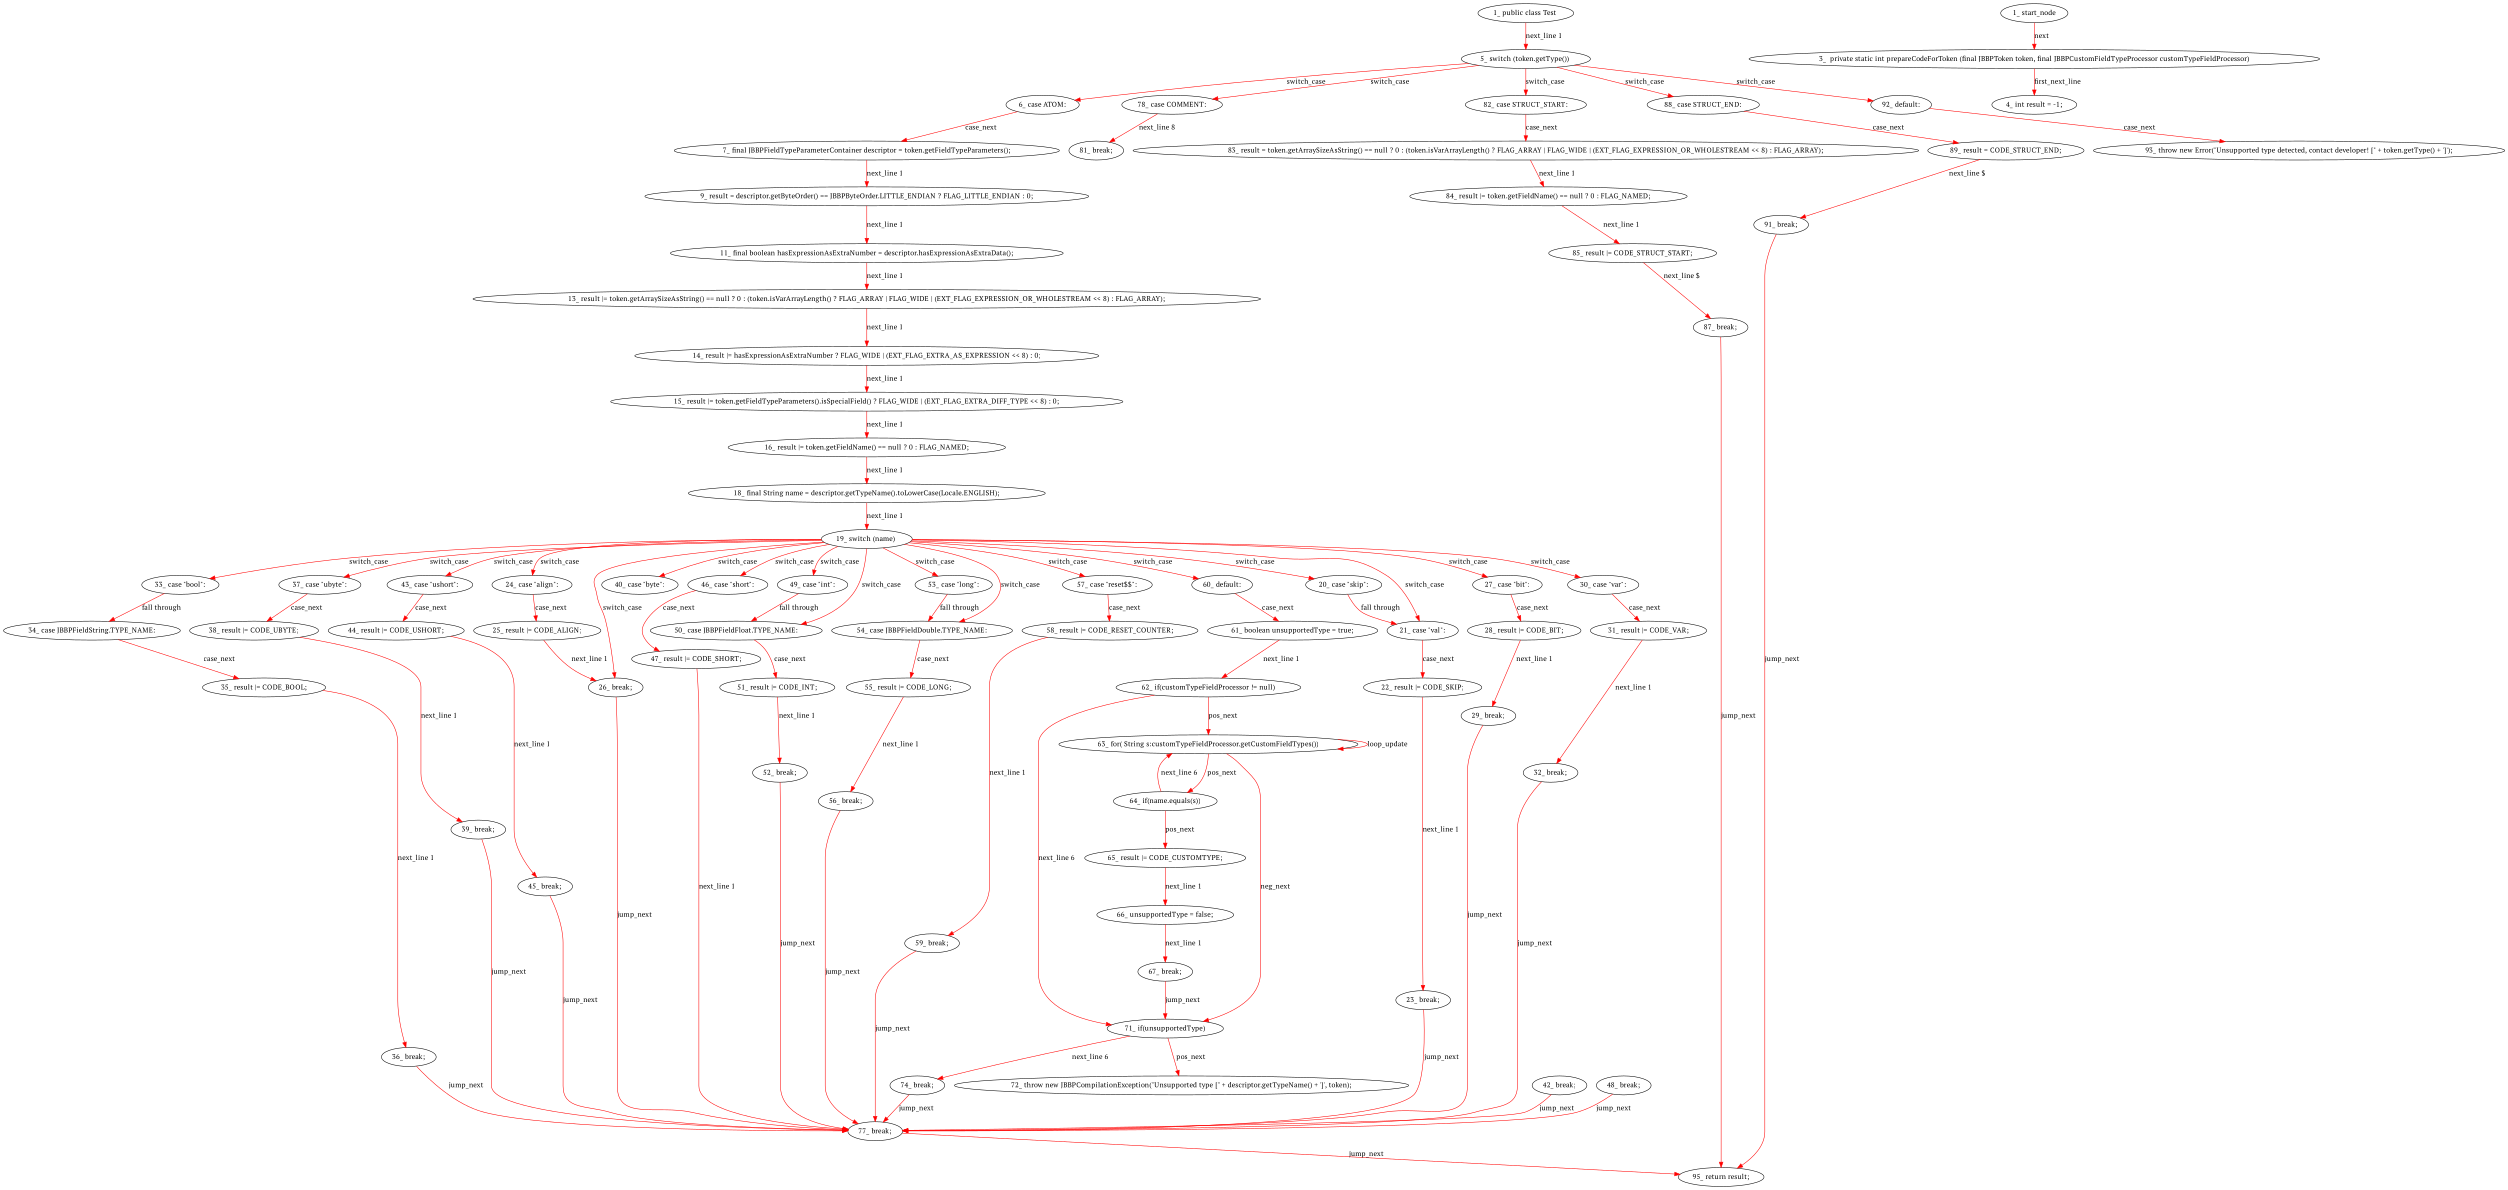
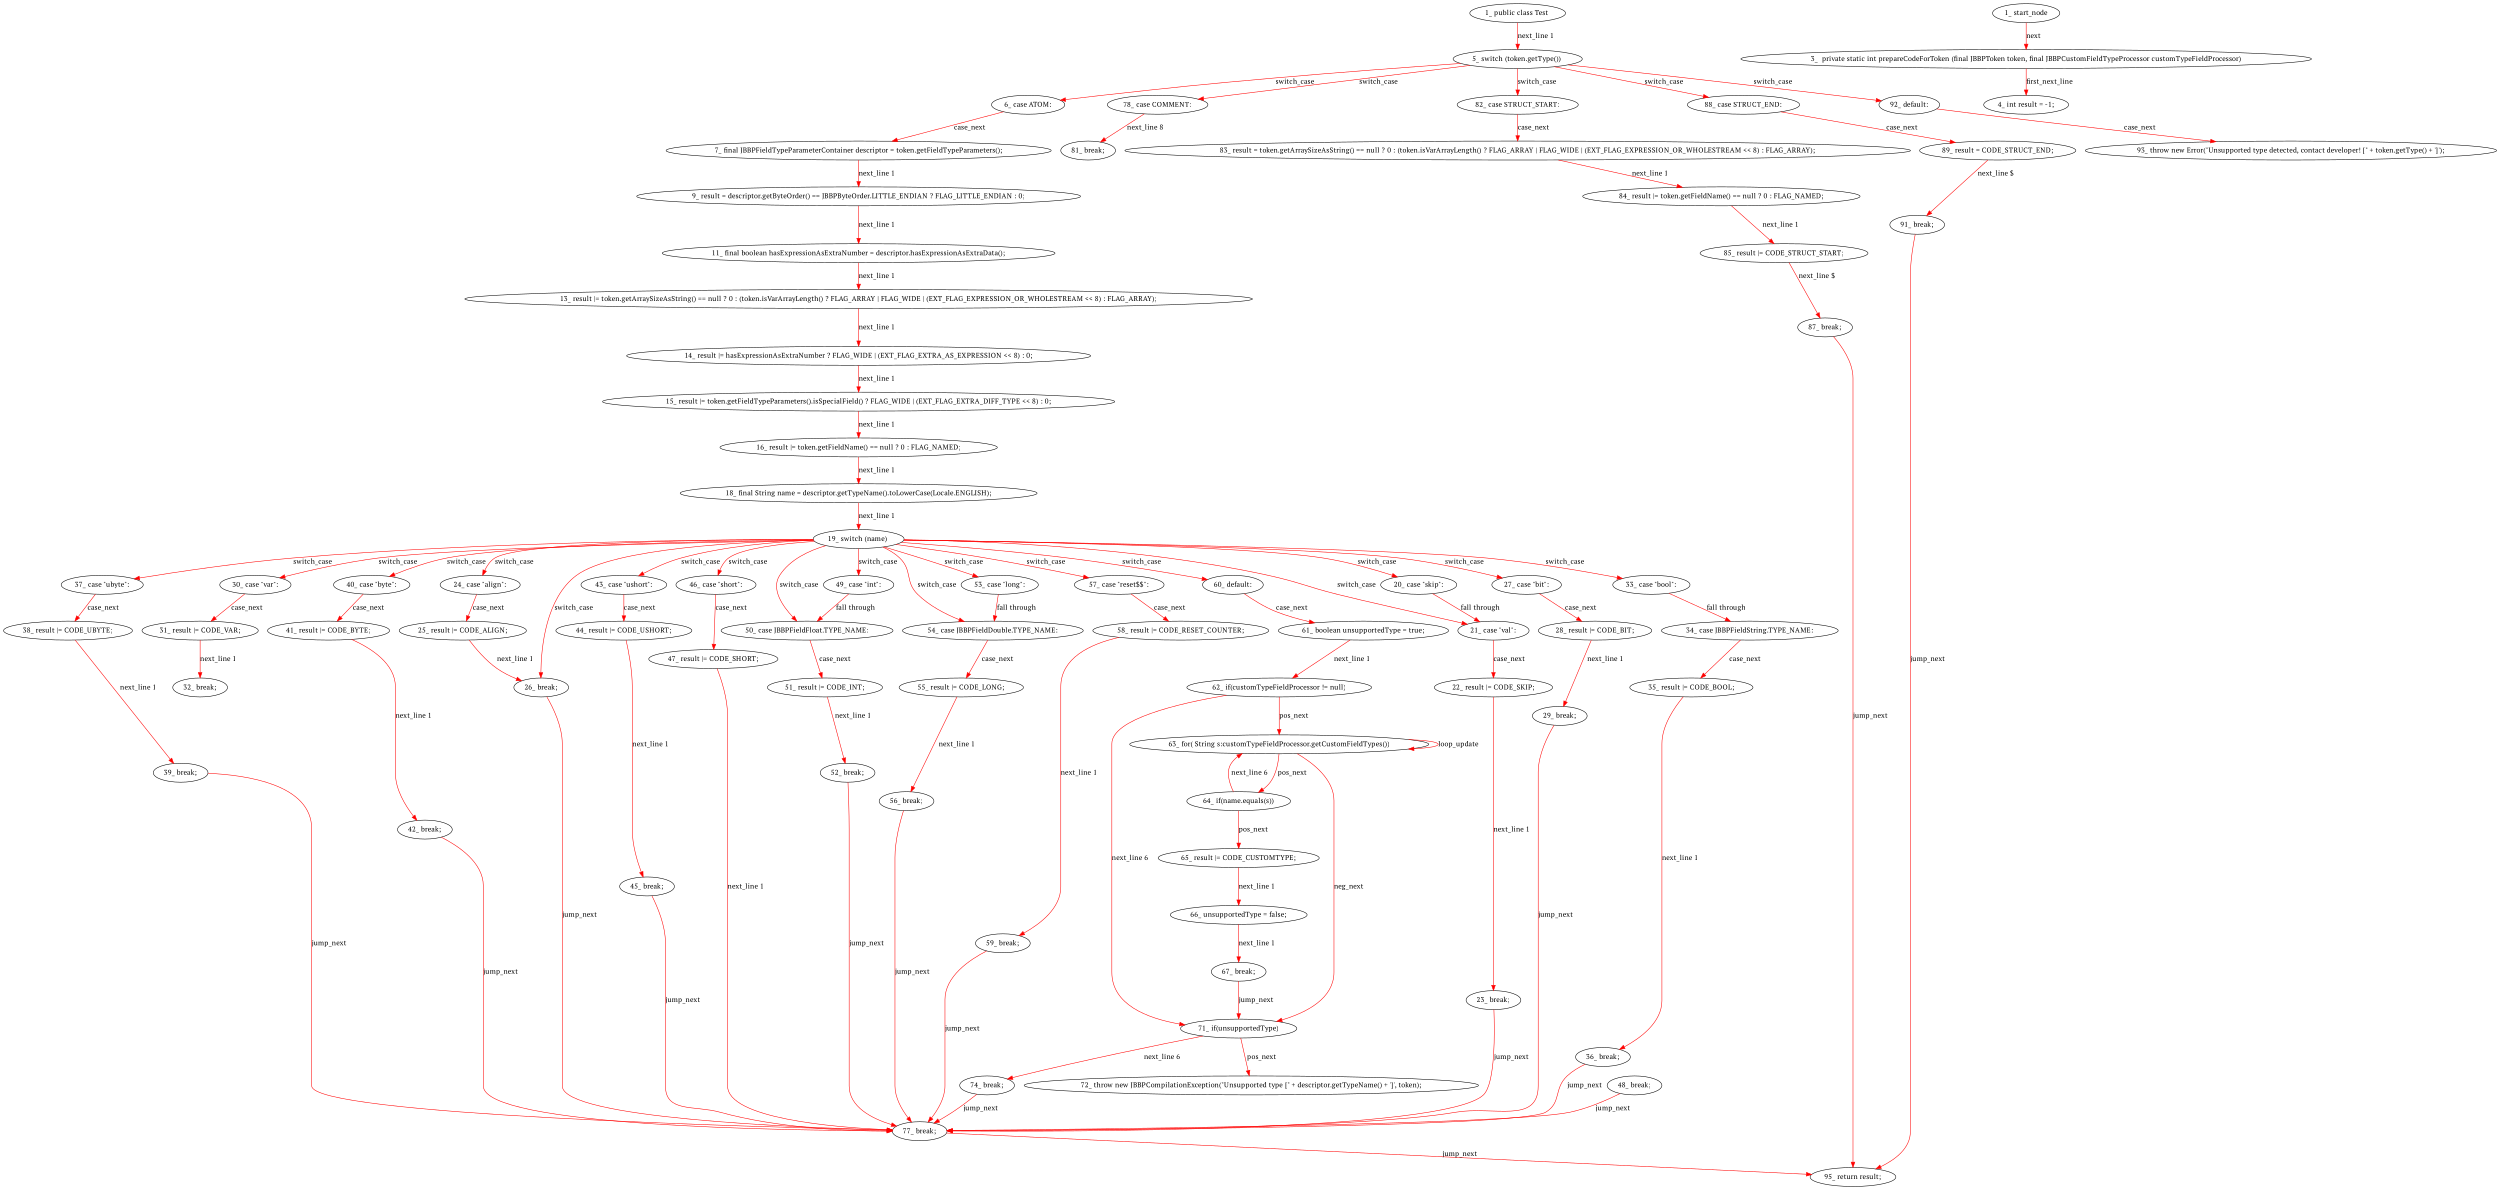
node "41_ result |= CODE_BYTE;": added
edge "32_ break;" -> "77_ break;": removed, label "jump_next"
